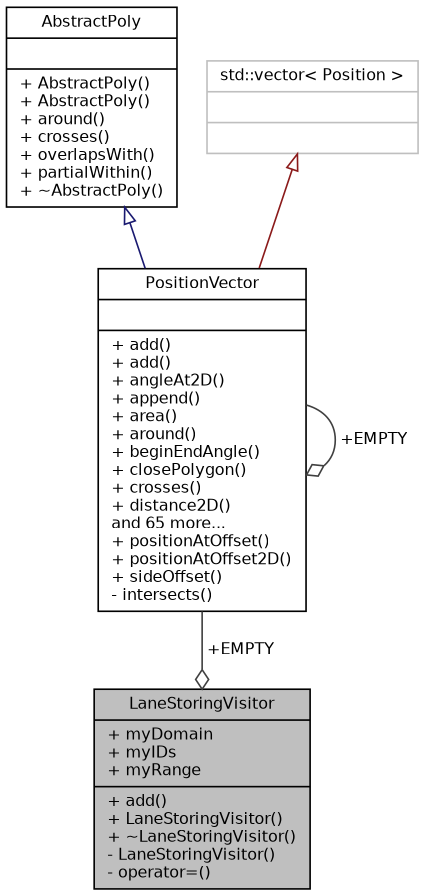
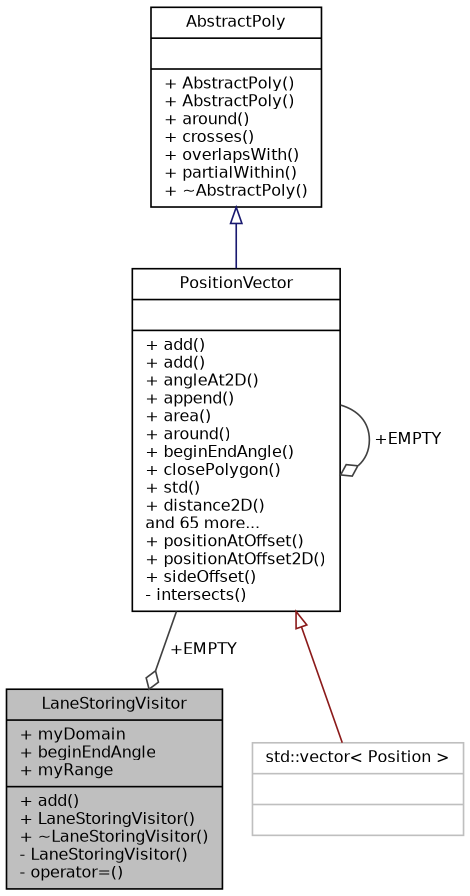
edge "PositionVector" -> "std::vector< Position >": reversed
node "PositionVector": text "+ crosses()" -> "+ std()"
node "LaneStoringVisitor": text "+ myIDs" -> "+ beginEndAngle"
